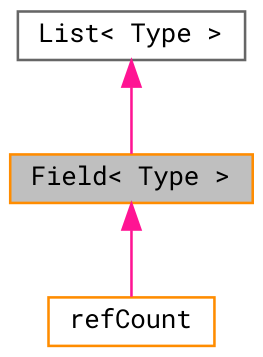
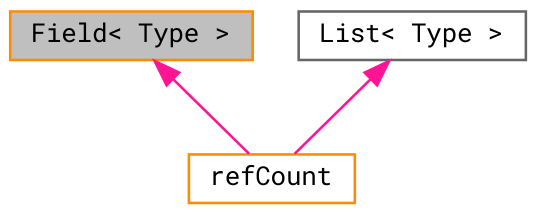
edge "Field< Type >" -> "List< Type >": now "refCount" -> "List< Type >"
